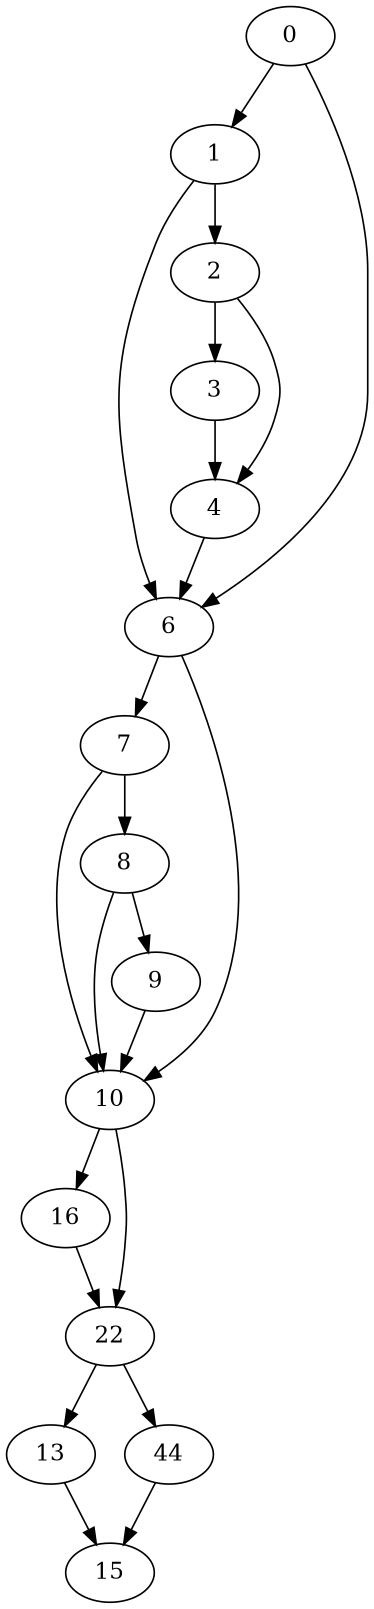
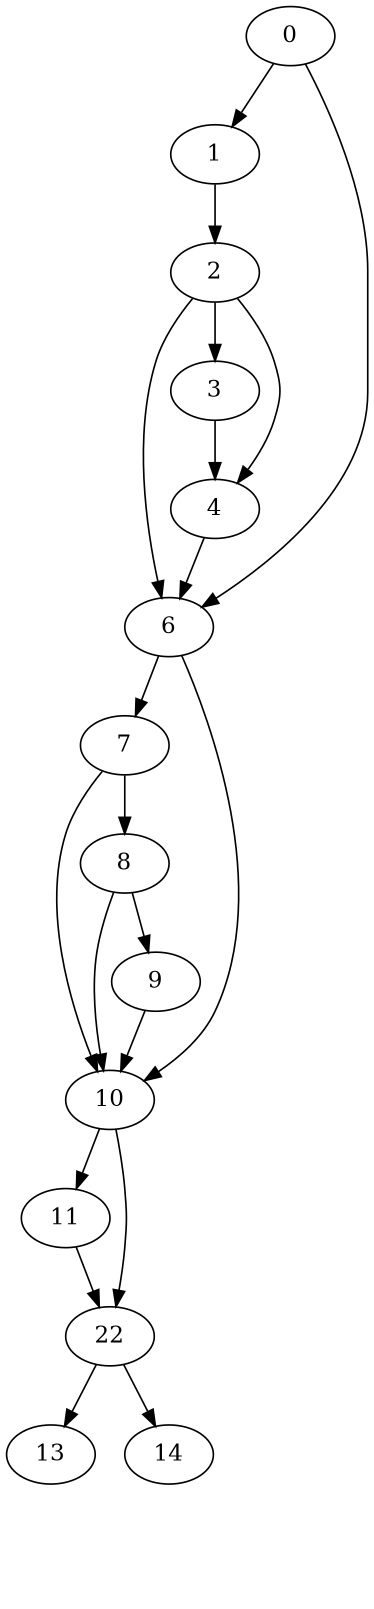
edge "1" -> "6": now "2" -> "6"
node "16": label "16" -> "11"
node "44": label "44" -> "14"
node "15": removed
